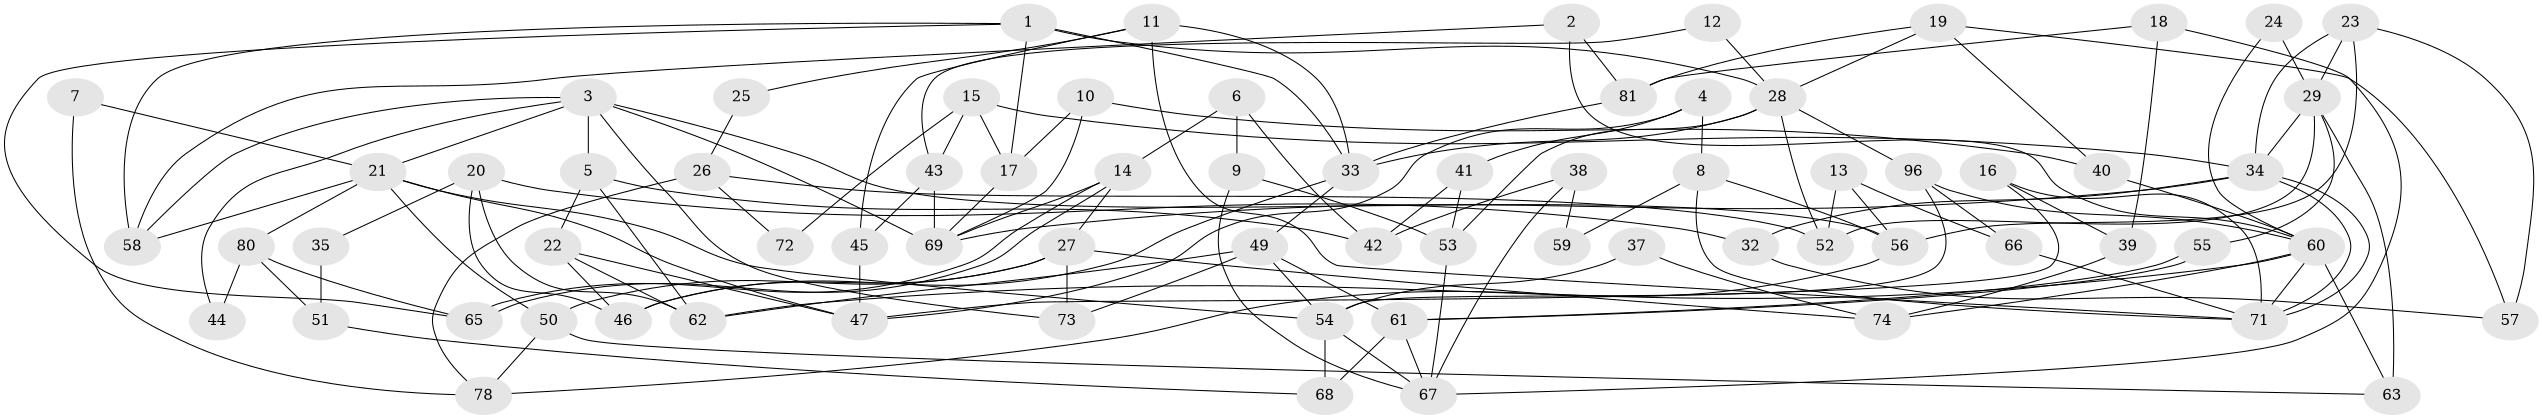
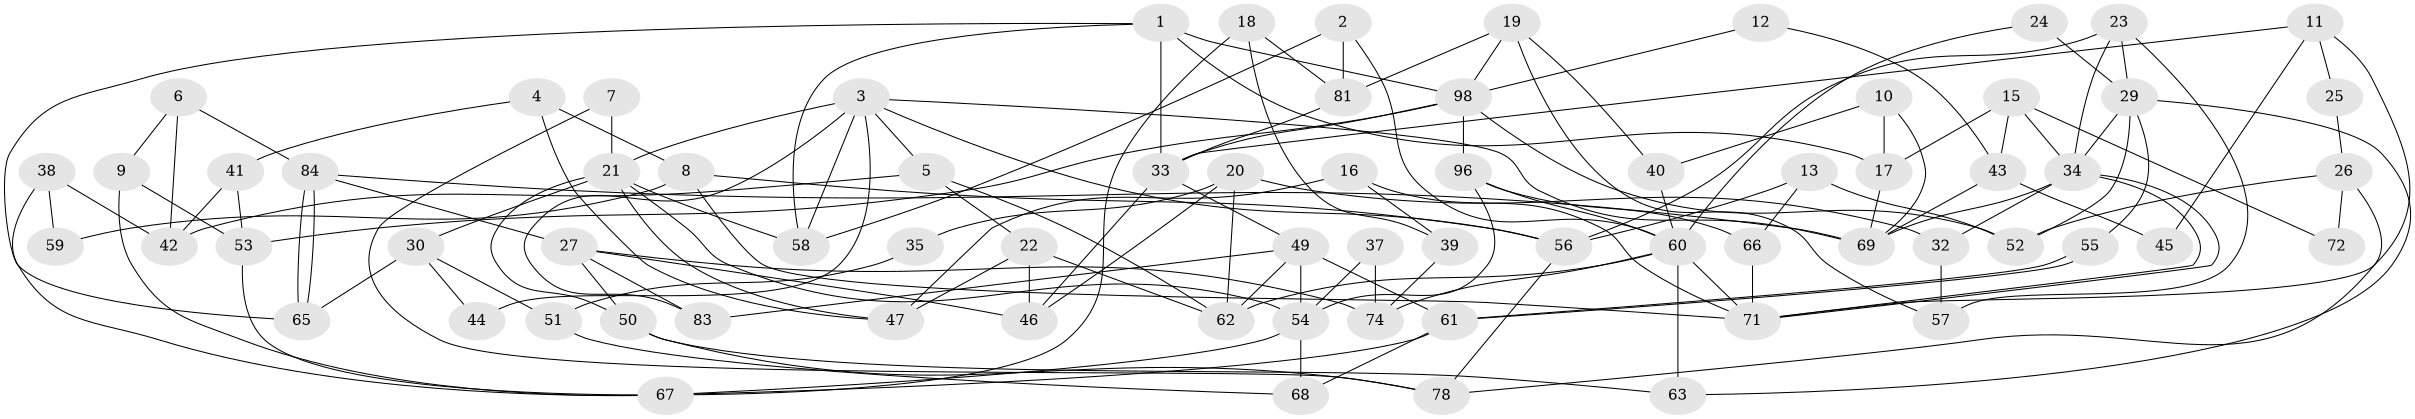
node "28": label "28" -> "98"
node "14": label "14" -> "84"
node "80": label "80" -> "30"
edge "45" -- "47": removed
node "73": label "73" -> "83"
